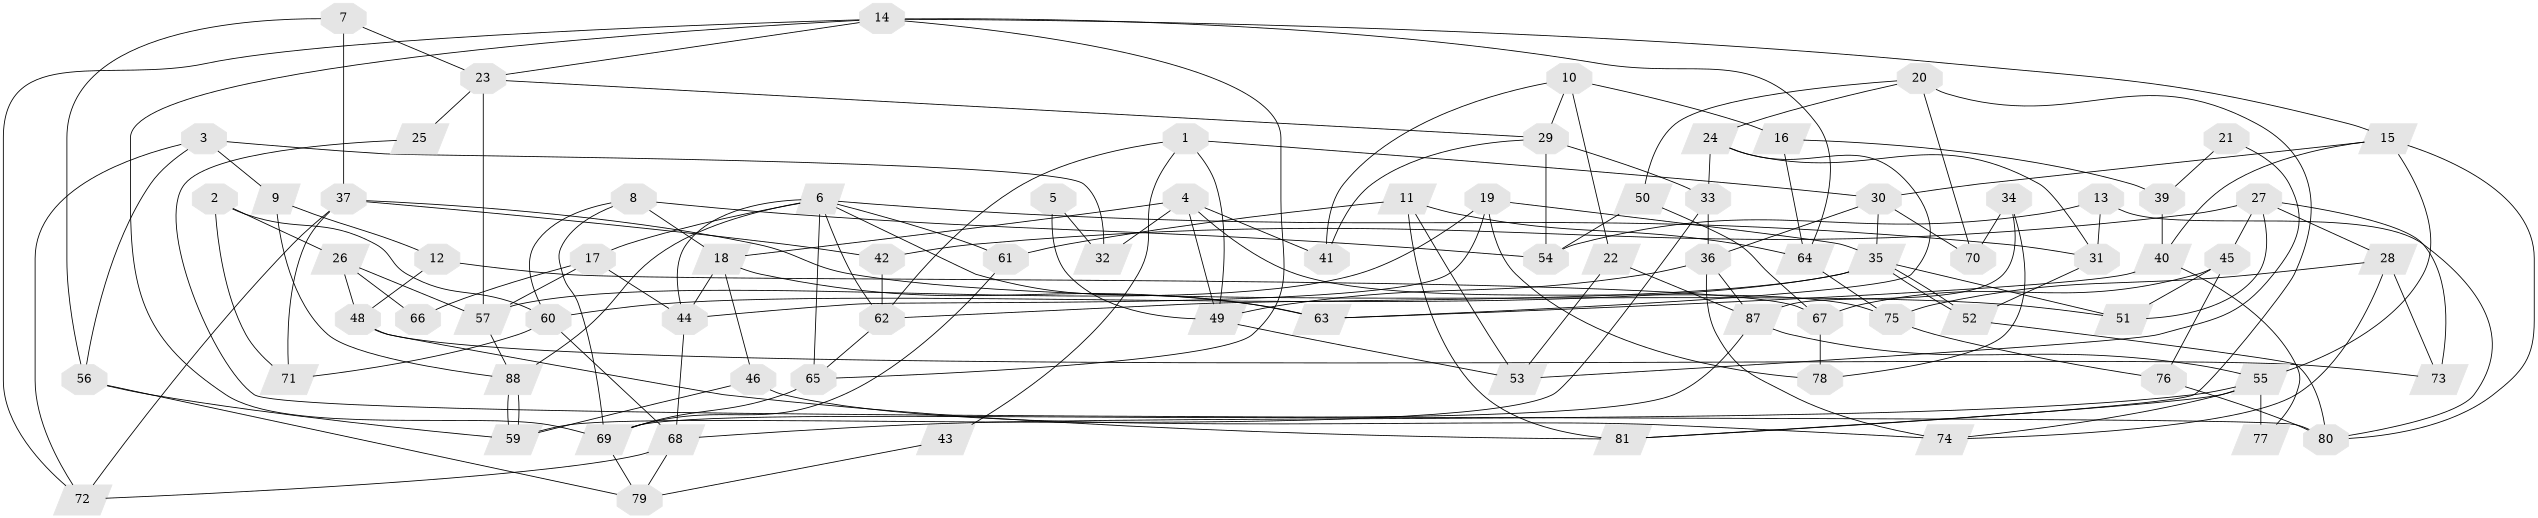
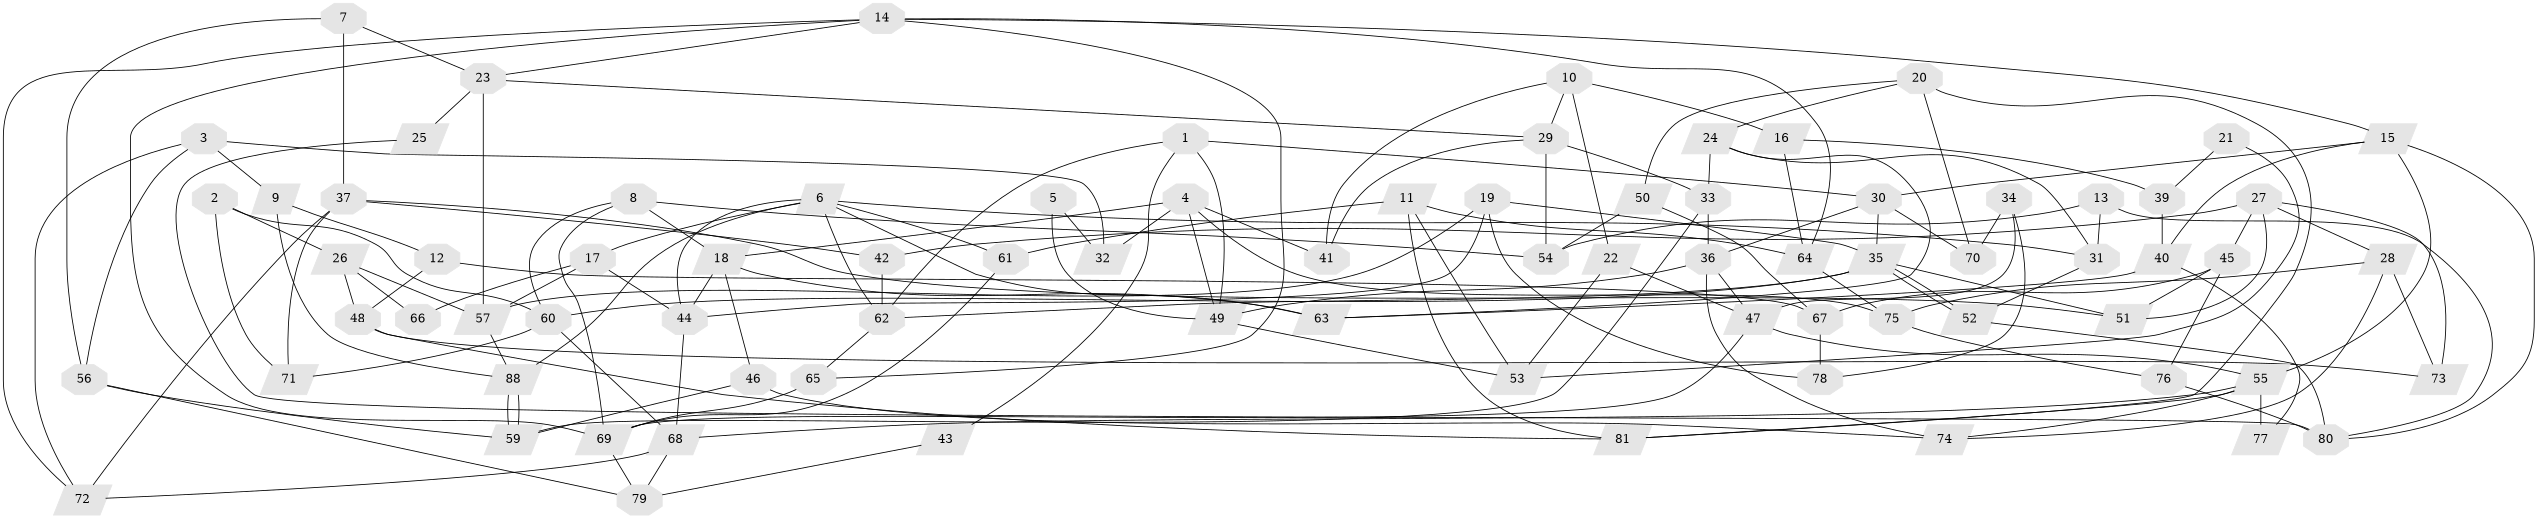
edge "6" -- "65": removed
node "87": label "87" -> "47"
